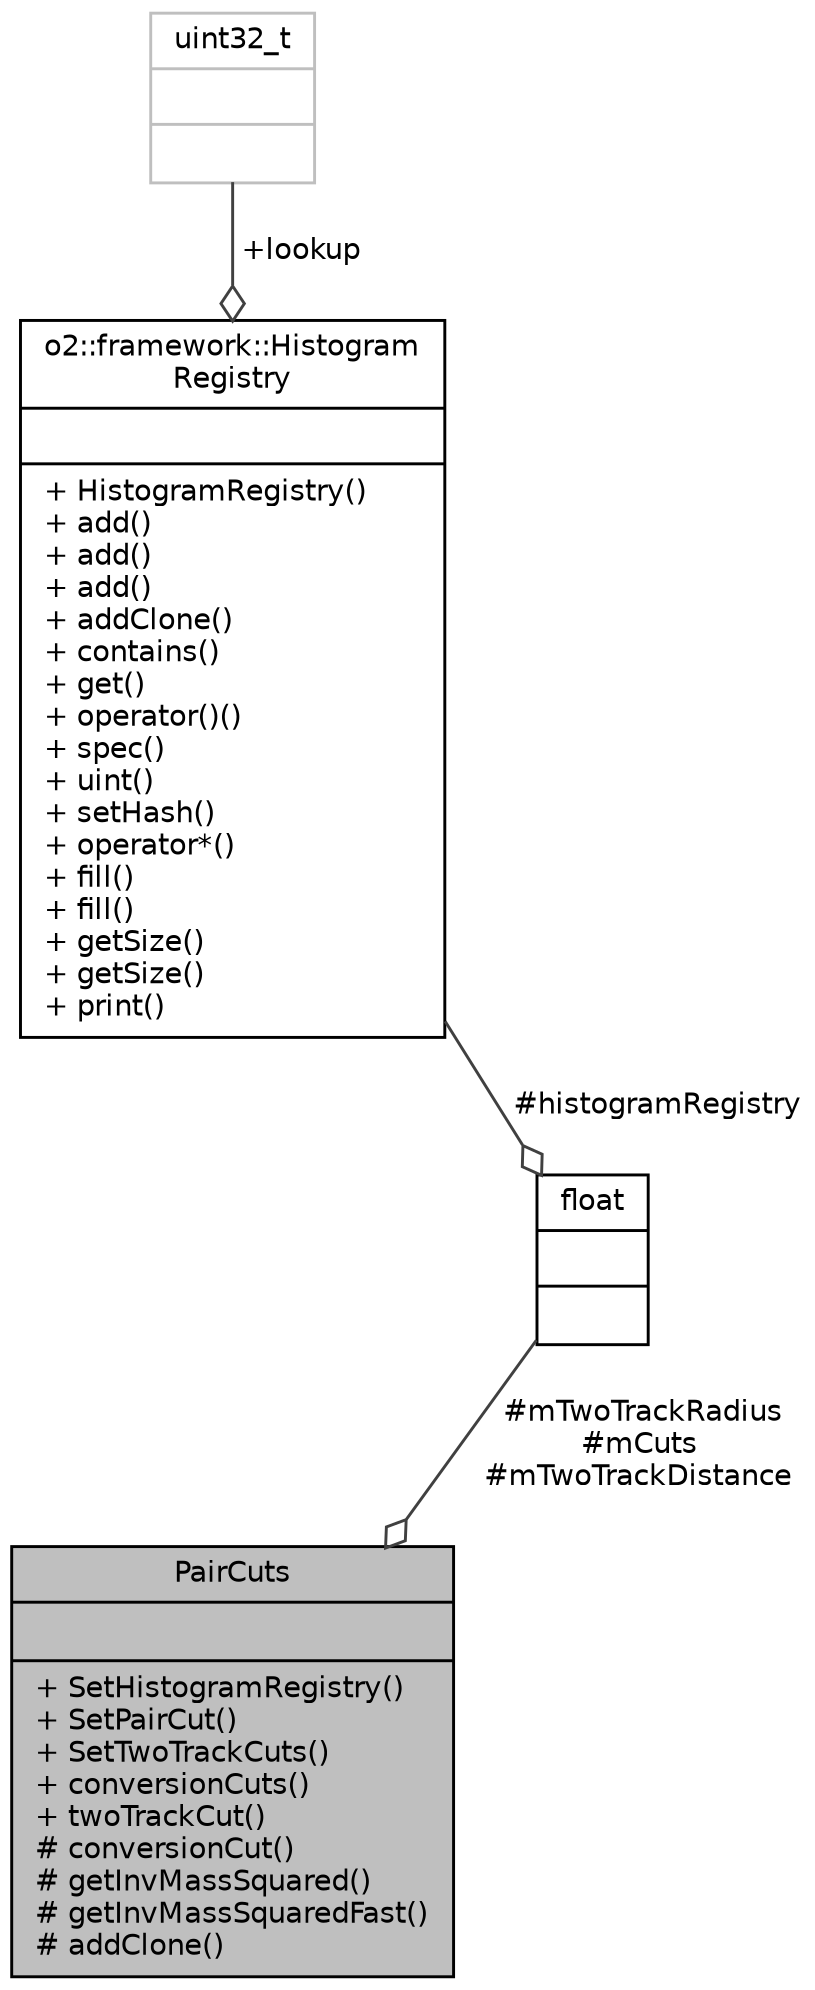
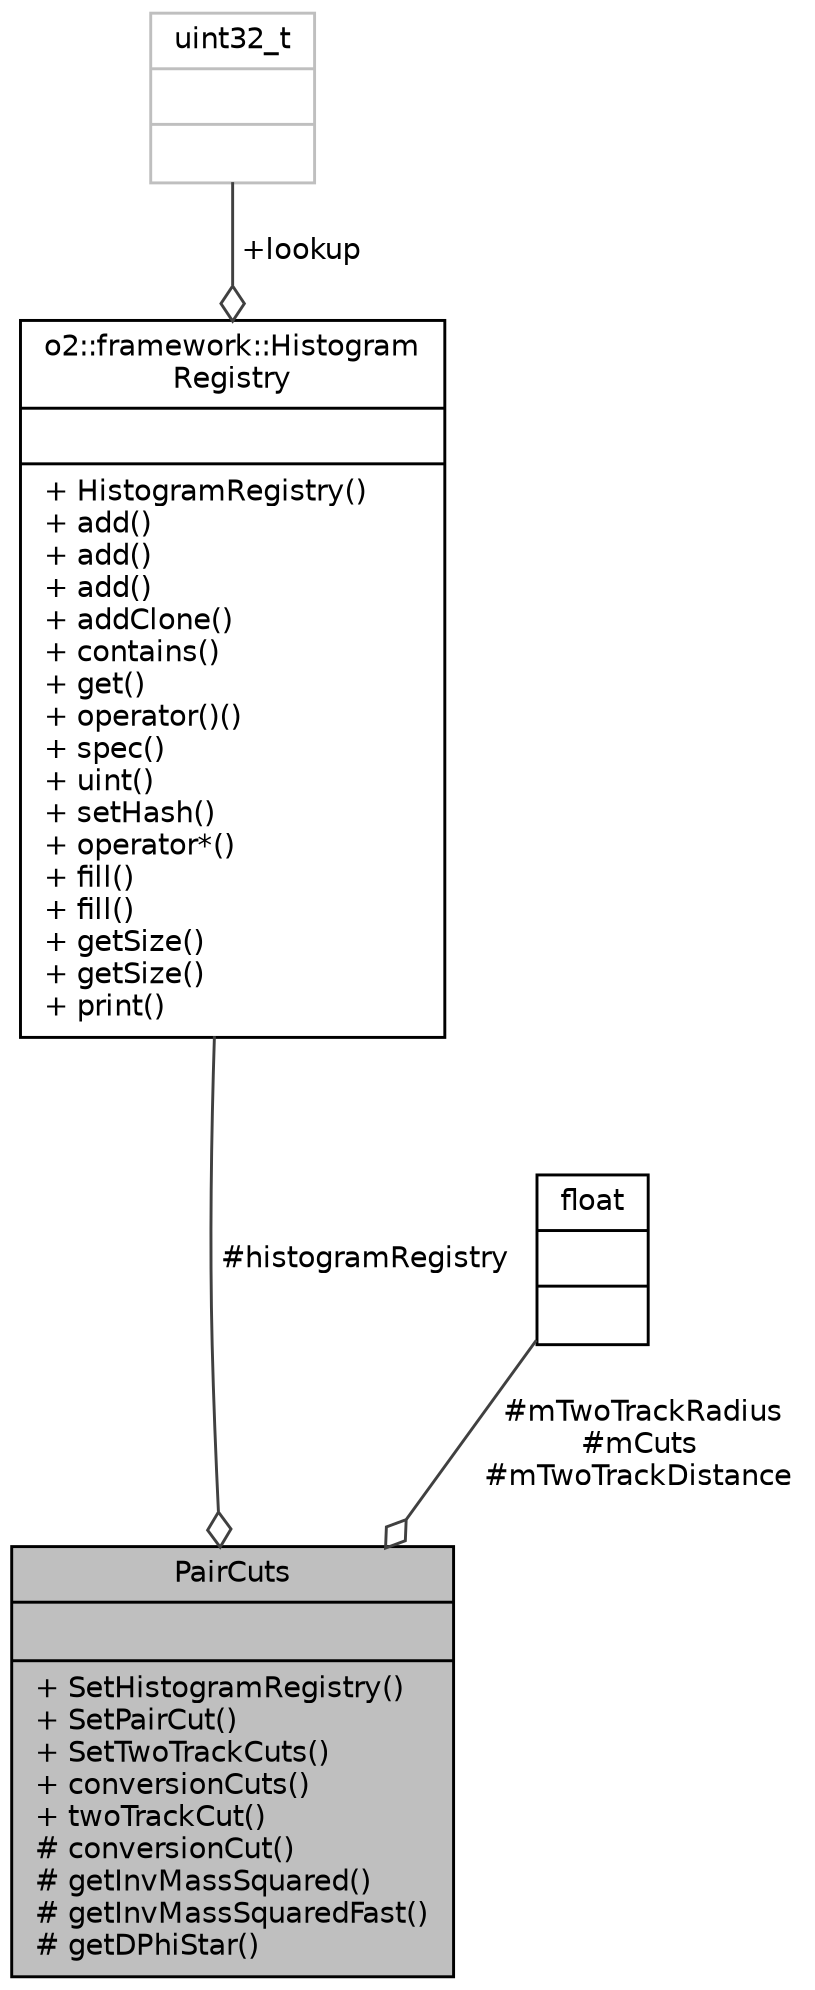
edge "o2::framework::Histogram" -> "float": now "o2::framework::Histogram" -> "PairCuts"
node "PairCuts": text "# addClone()" -> "# getDPhiStar()"
